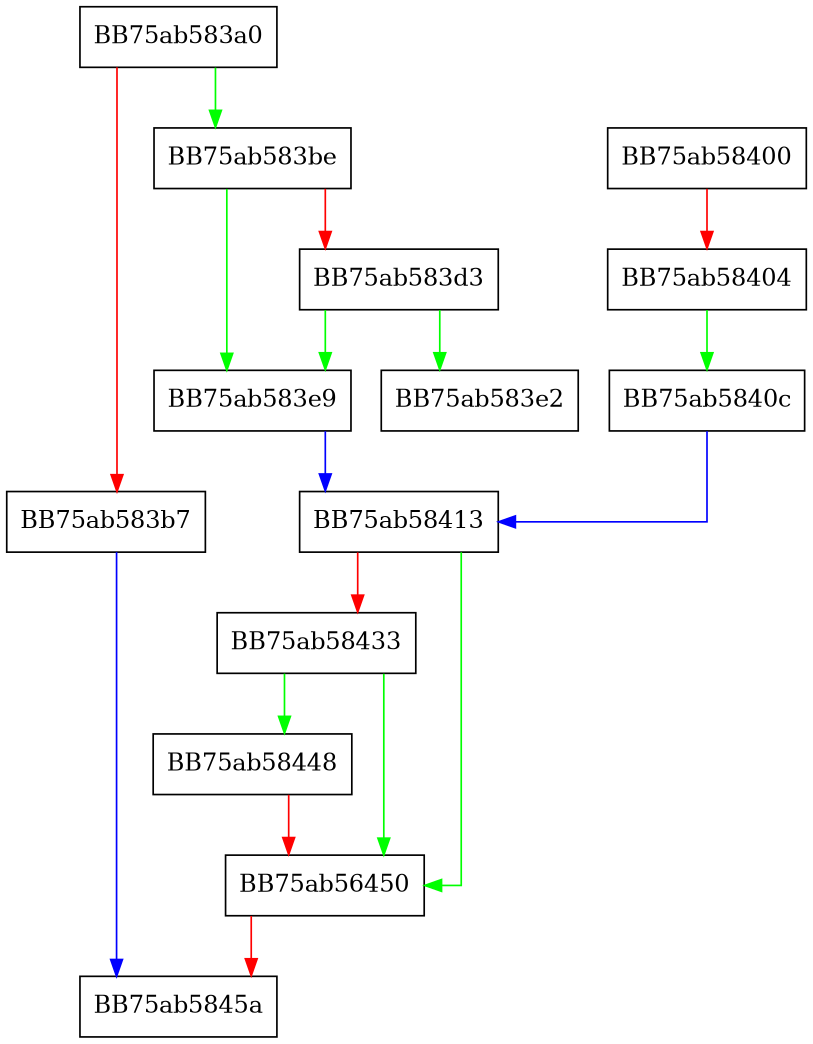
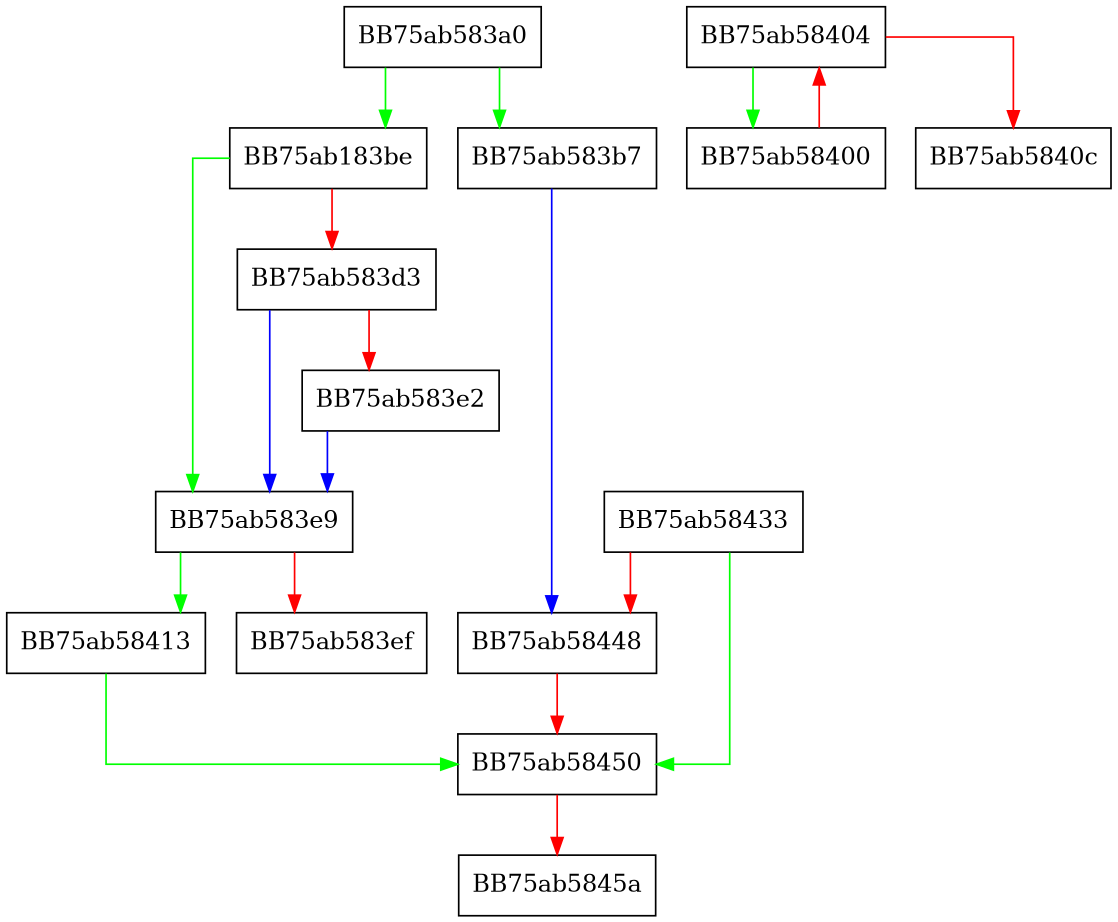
edge "BB75ab58404" -> "BB75ab58400": added
node "BB75ab583be": label "BB75ab583be" -> "BB75ab183be"
edge "BB75ab583a0" -> "BB75ab583b7": color red -> green
edge "BB75ab583d3" -> "BB75ab583e9": color green -> blue
edge "BB75ab583d3" -> "BB75ab583e2": color green -> red
edge "BB75ab58404" -> "BB75ab5840c": color green -> red
edge "BB75ab583e9" -> "BB75ab58413": color blue -> green
edge "BB75ab583e2" -> "BB75ab583e9": added
edge "BB75ab5840c" -> "BB75ab58413": removed
edge "BB75ab58413" -> "BB75ab58433": removed
node "BB75ab583ef": added
edge "BB75ab58433" -> "BB75ab58448": color green -> red
edge "BB75ab583b7" -> "BB75ab5845a": now "BB75ab583b7" -> "BB75ab58448"
node "BB75ab56450": label "BB75ab56450" -> "BB75ab58450"
